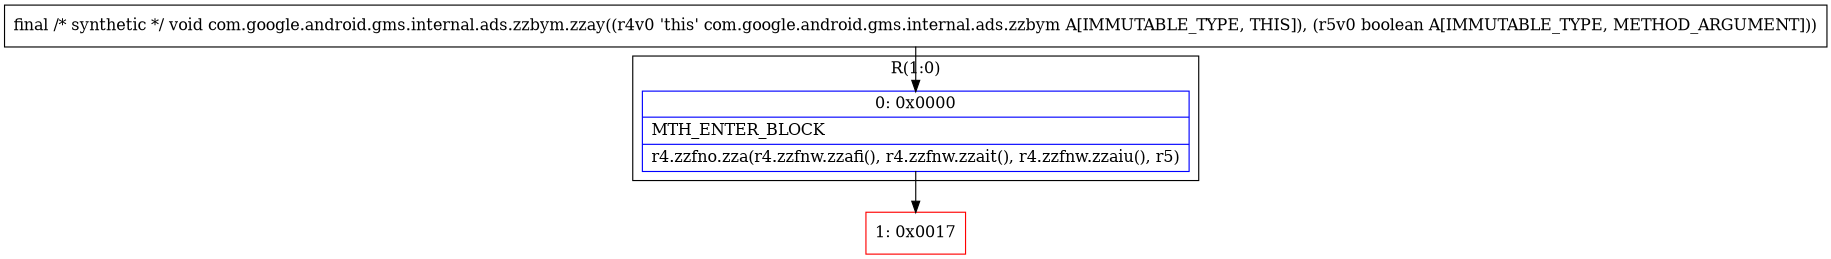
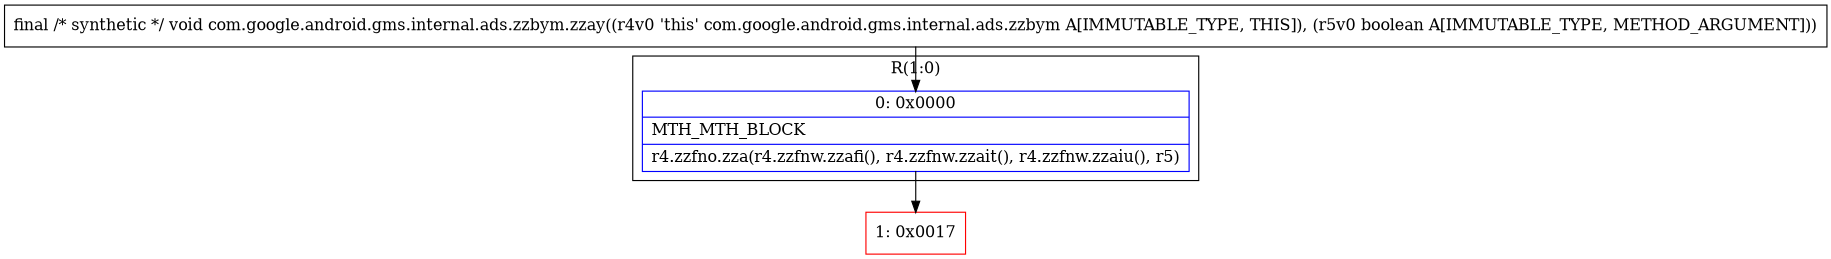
node "0: 0x0000": text "MTH_ENTER_BLOCK" -> "MTH_MTH_BLOCK"
